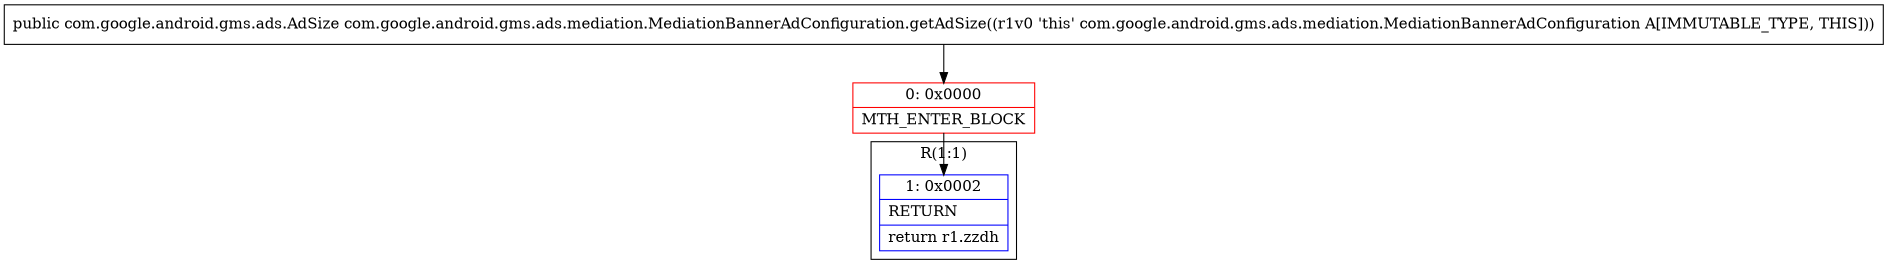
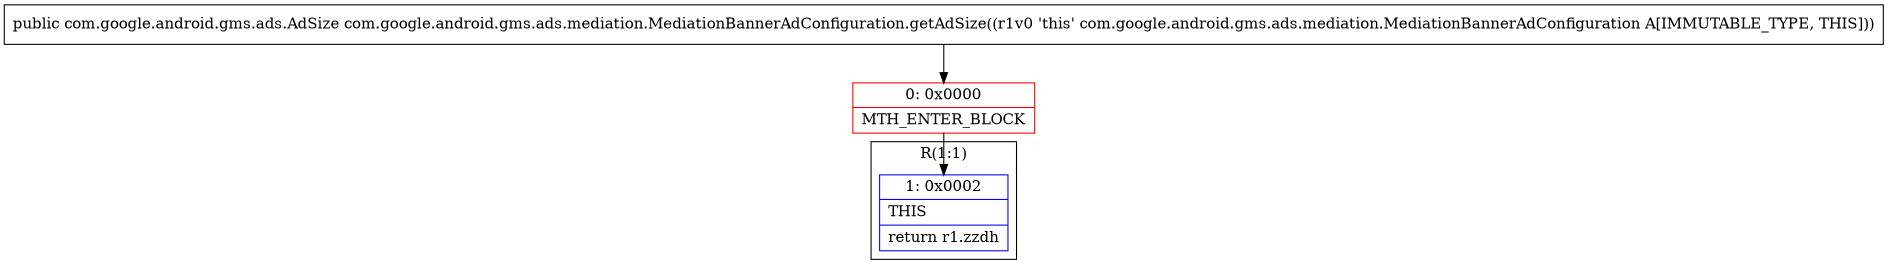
node "1: 0x0002": text "RETURN" -> "THIS"
